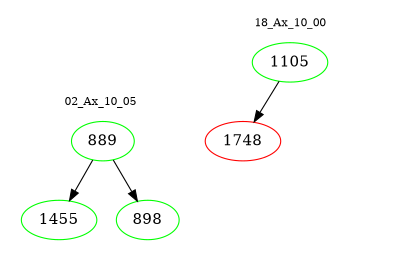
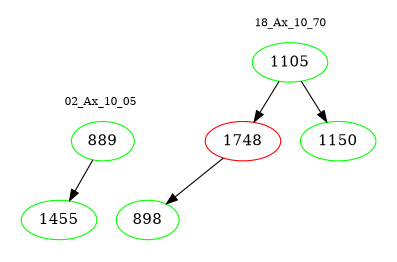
cluster "18_Ax_10_00": label "18_Ax_10_00" -> "18_Ax_10_70"
node "1150": added
edge "889" -> "898": now "1748" -> "898"
